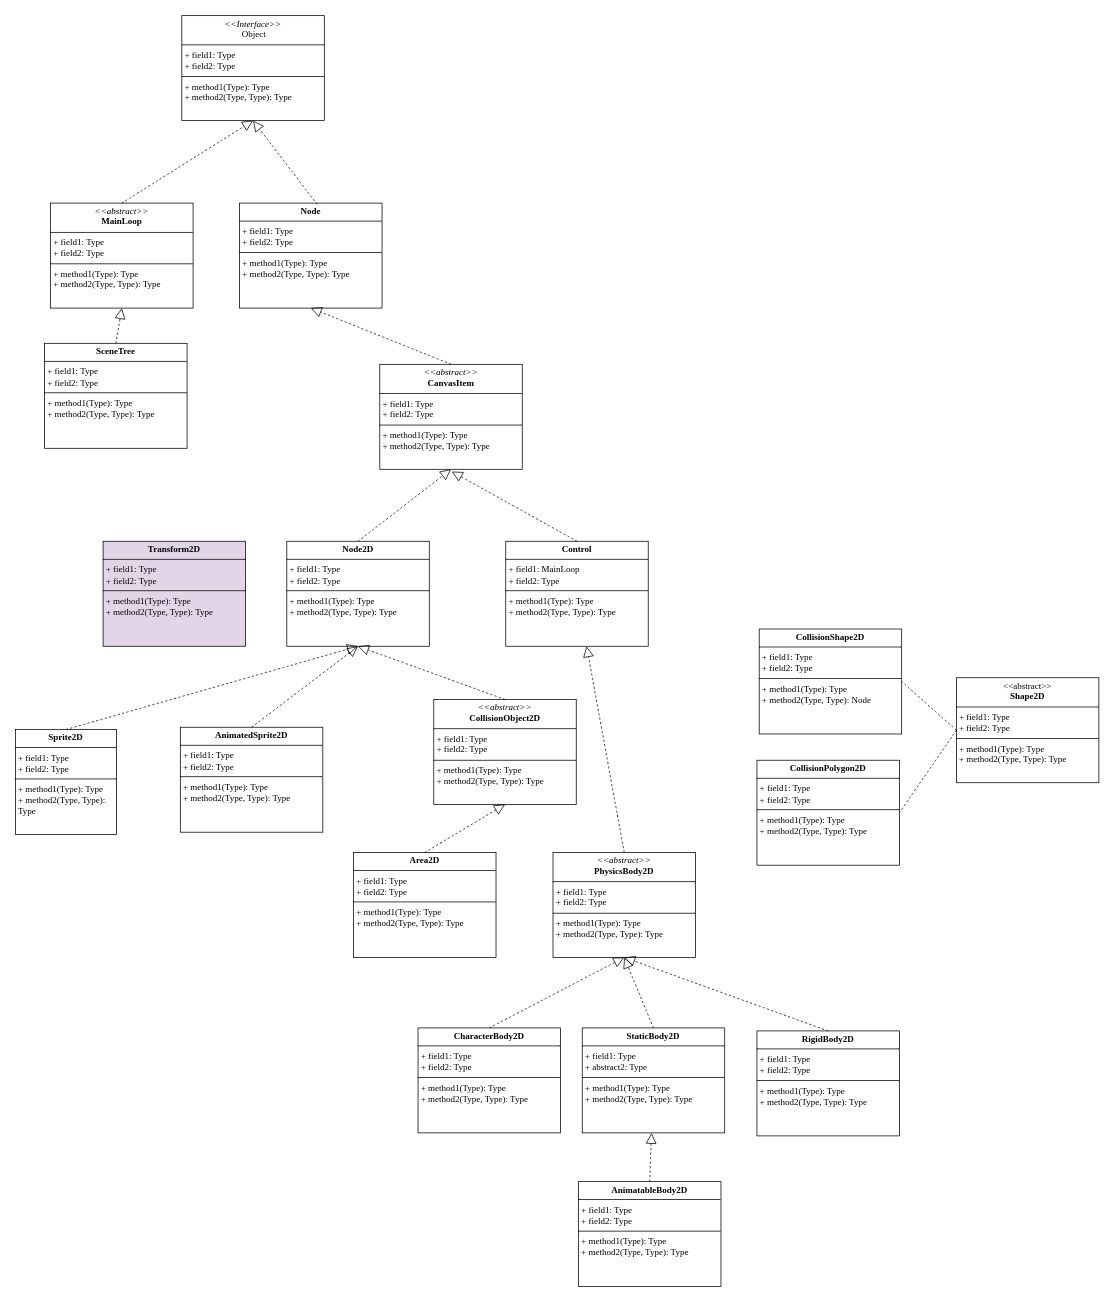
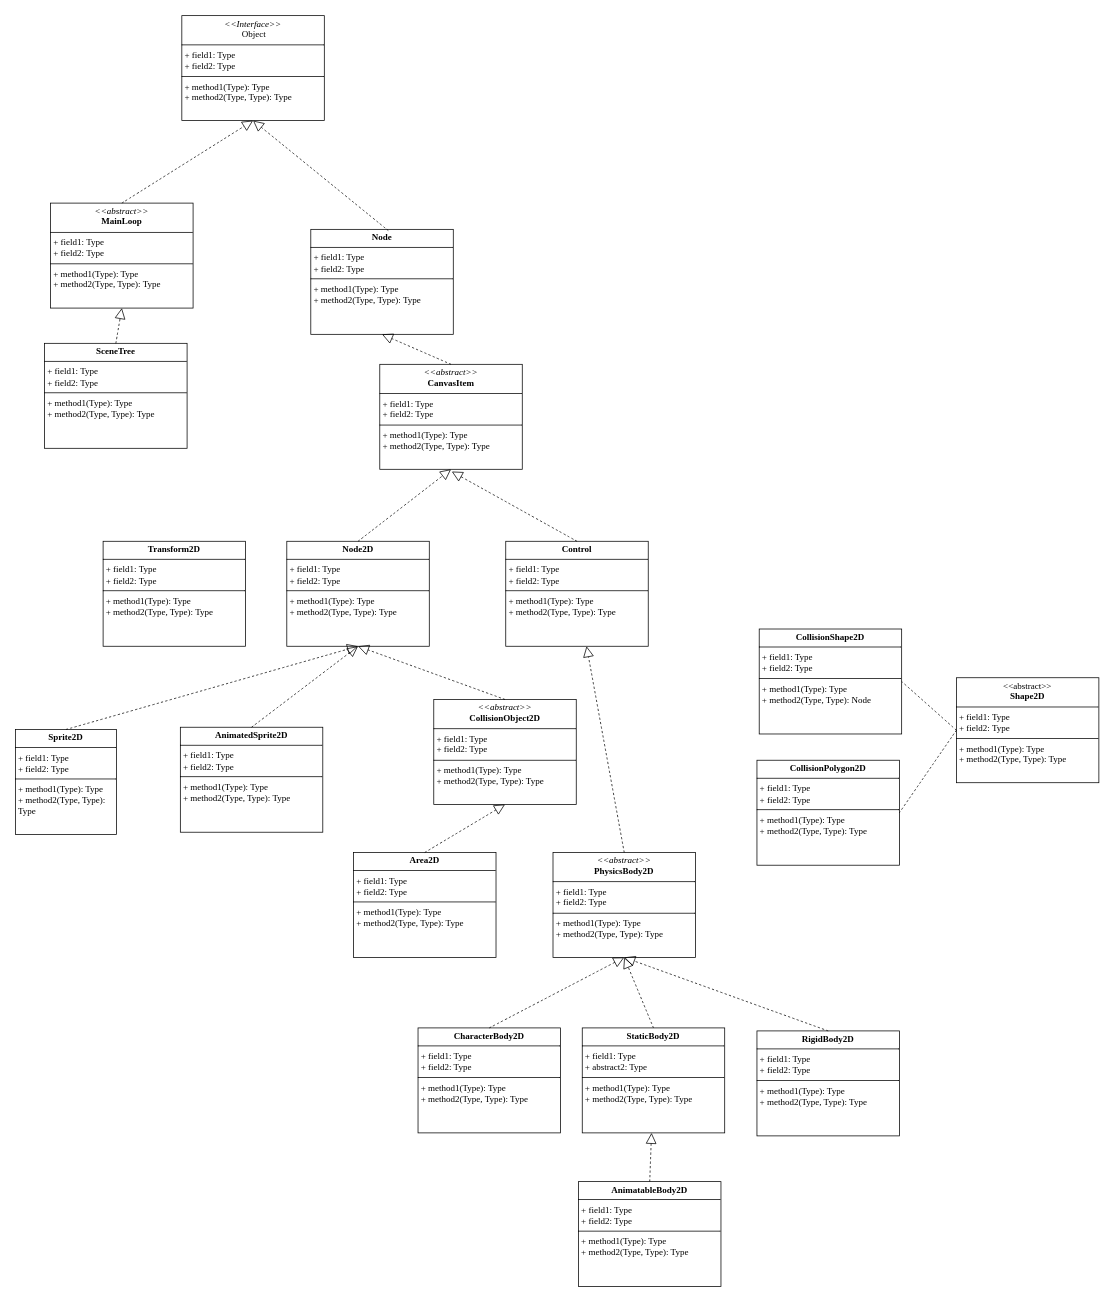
node "Node + field1: Type + field2: Type + method1(Type): Type + method2(Type, Type): Type": moved (311, 255) -> (382, 282)
node "Control + field1: MainLoop + field2: Type + method1(Type): Type + method2(Type, Type): Type": label "Control + field1: MainLoop + field2: Type + method1(Type): Type + method2(Type, Type): Type" -> "Control + field1: Type + field2: Type + method1(Type): Type + method2(Type, Type): Type"
node "Transform2D + field1: Type + field2: Type + method1(Type): Type + method2(Type, Type): Type": fillcolor #e1d5e7 -> #ffffff
